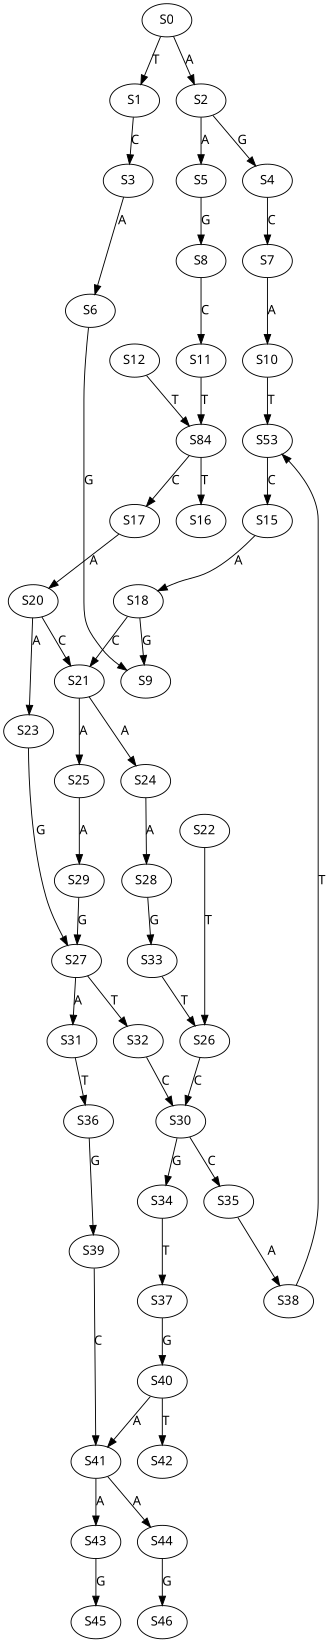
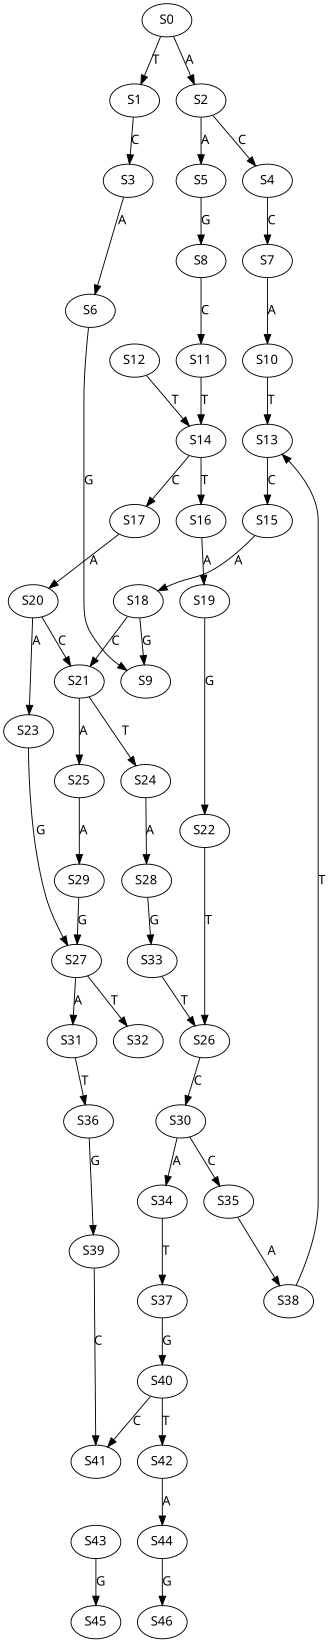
edge "S2" -> "S4": label "G" -> "C"
node "S84": label "S84" -> "S14"
node "S53": label "S53" -> "S13"
node "S19": added
edge "S21" -> "S24": label "A" -> "T"
edge "S32" -> "S30": removed, label "C"
edge "S30" -> "S34": label "G" -> "A"
edge "S40" -> "S41": label "A" -> "C"
edge "S41" -> "S43": removed, label "A"
edge "S41" -> "S44": now "S42" -> "S44"
